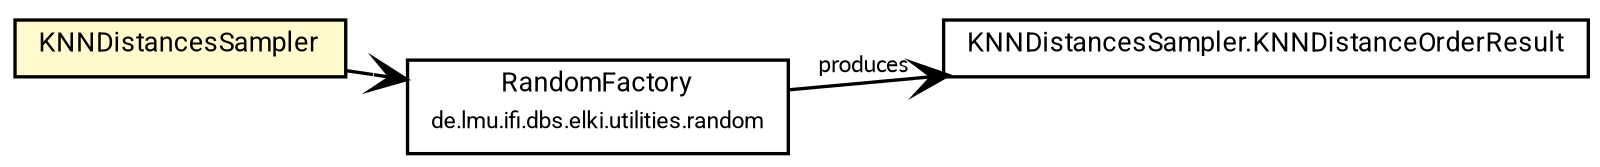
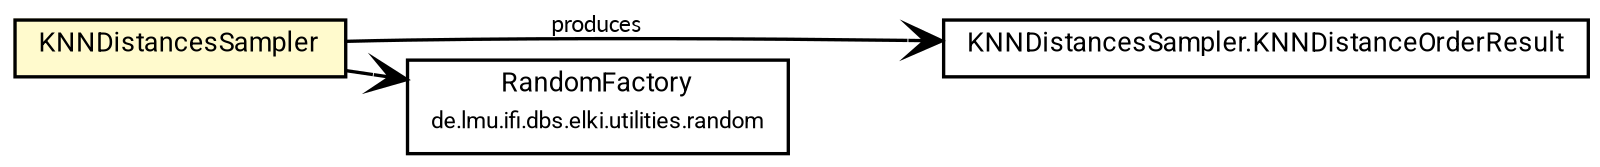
edge "RandomFactory" -> "KNNDistancesSampler.KNNDistanceOrderResult": now "KNNDistancesSampler" -> "KNNDistancesSampler.KNNDistanceOrderResult"
